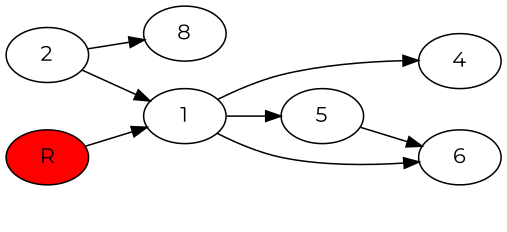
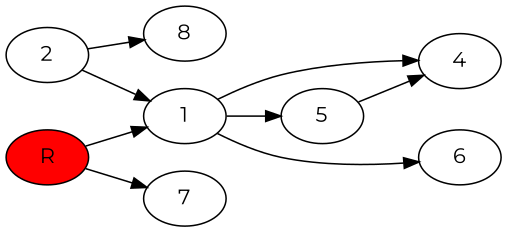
edge "5" -> "6": now "5" -> "4"
node "7": added
